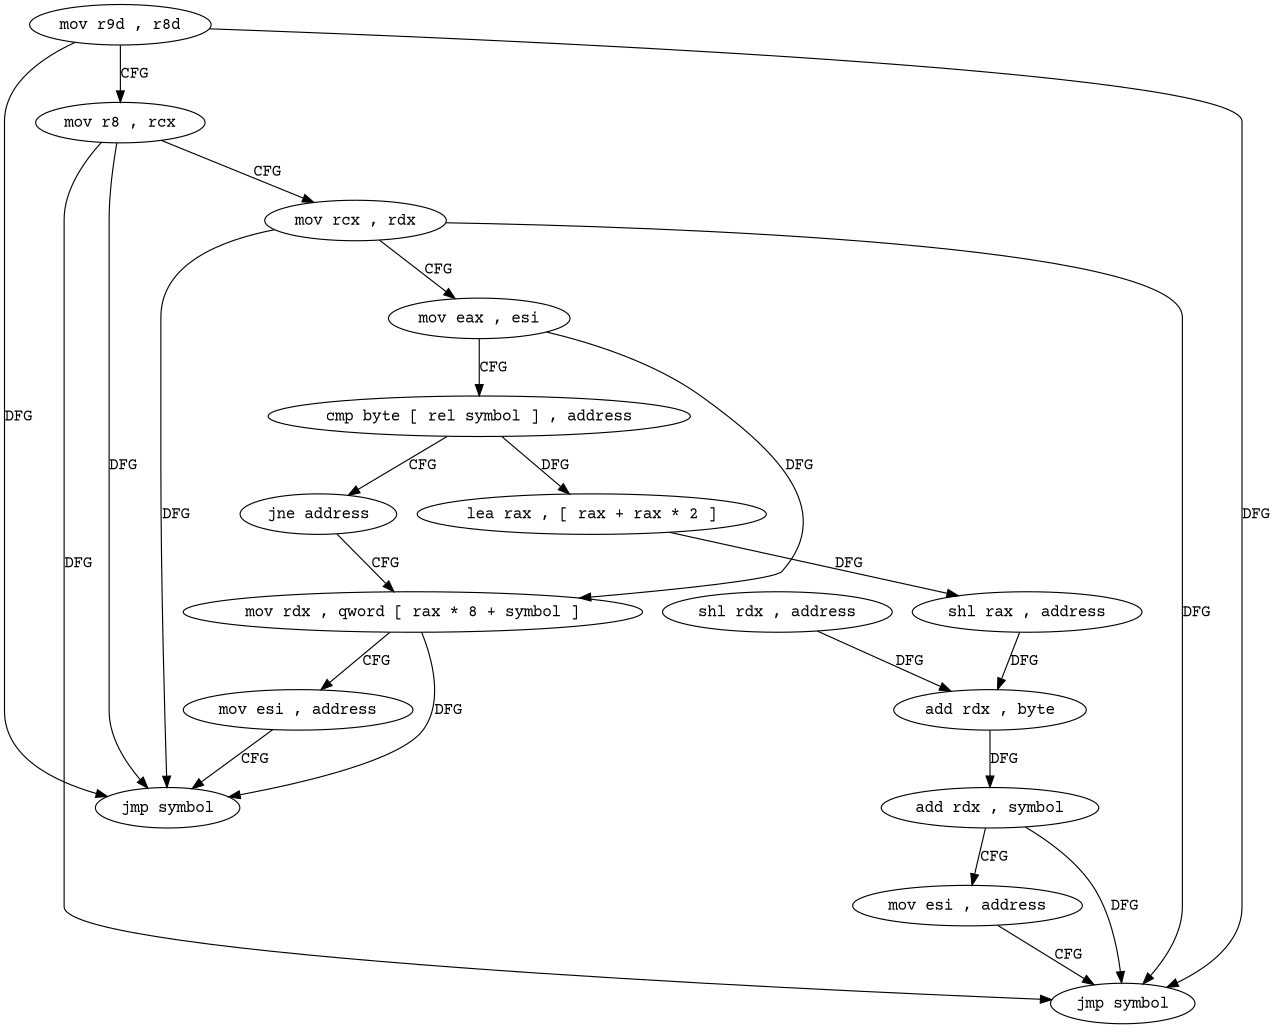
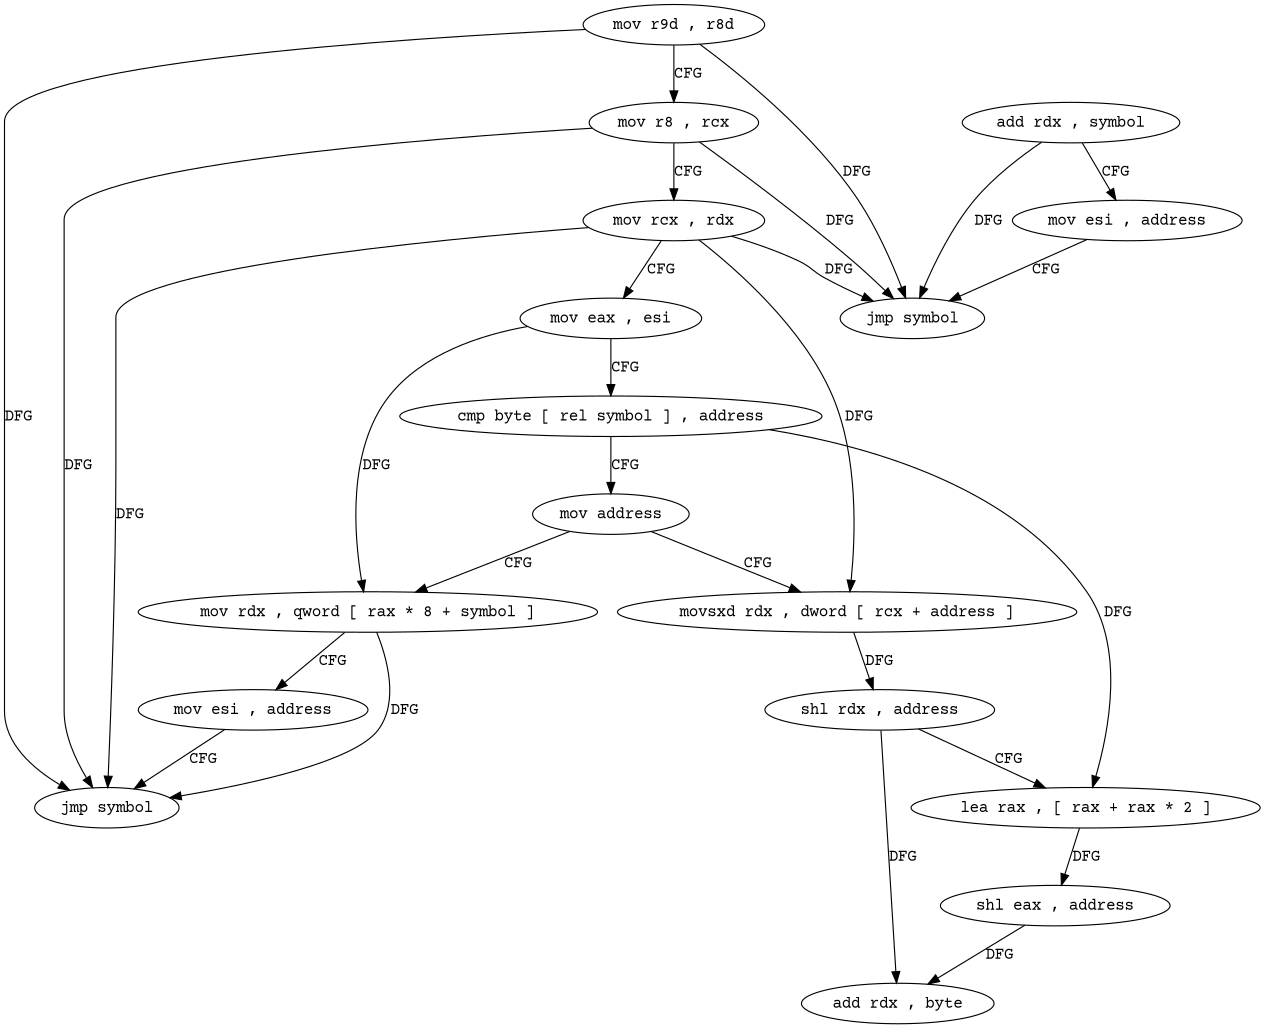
node "jne address": label "jne address" -> "mov address"
node "movsxd rdx , dword [ rcx + address ]": added
node "shl rax , address": label "shl rax , address" -> "shl eax , address"
edge "add rdx , byte" -> "add rdx , symbol": removed, label "DFG"
edge "shl rdx , address" -> "lea rax , [ rax + rax * 2 ]": added, label "CFG"
